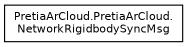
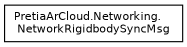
node "PretiaArCloud.PretiaArCloud. NetworkRigidbodySyncMsg": label "PretiaArCloud.PretiaArCloud. NetworkRigidbodySyncMsg" -> "PretiaArCloud.Networking. NetworkRigidbodySyncMsg"
